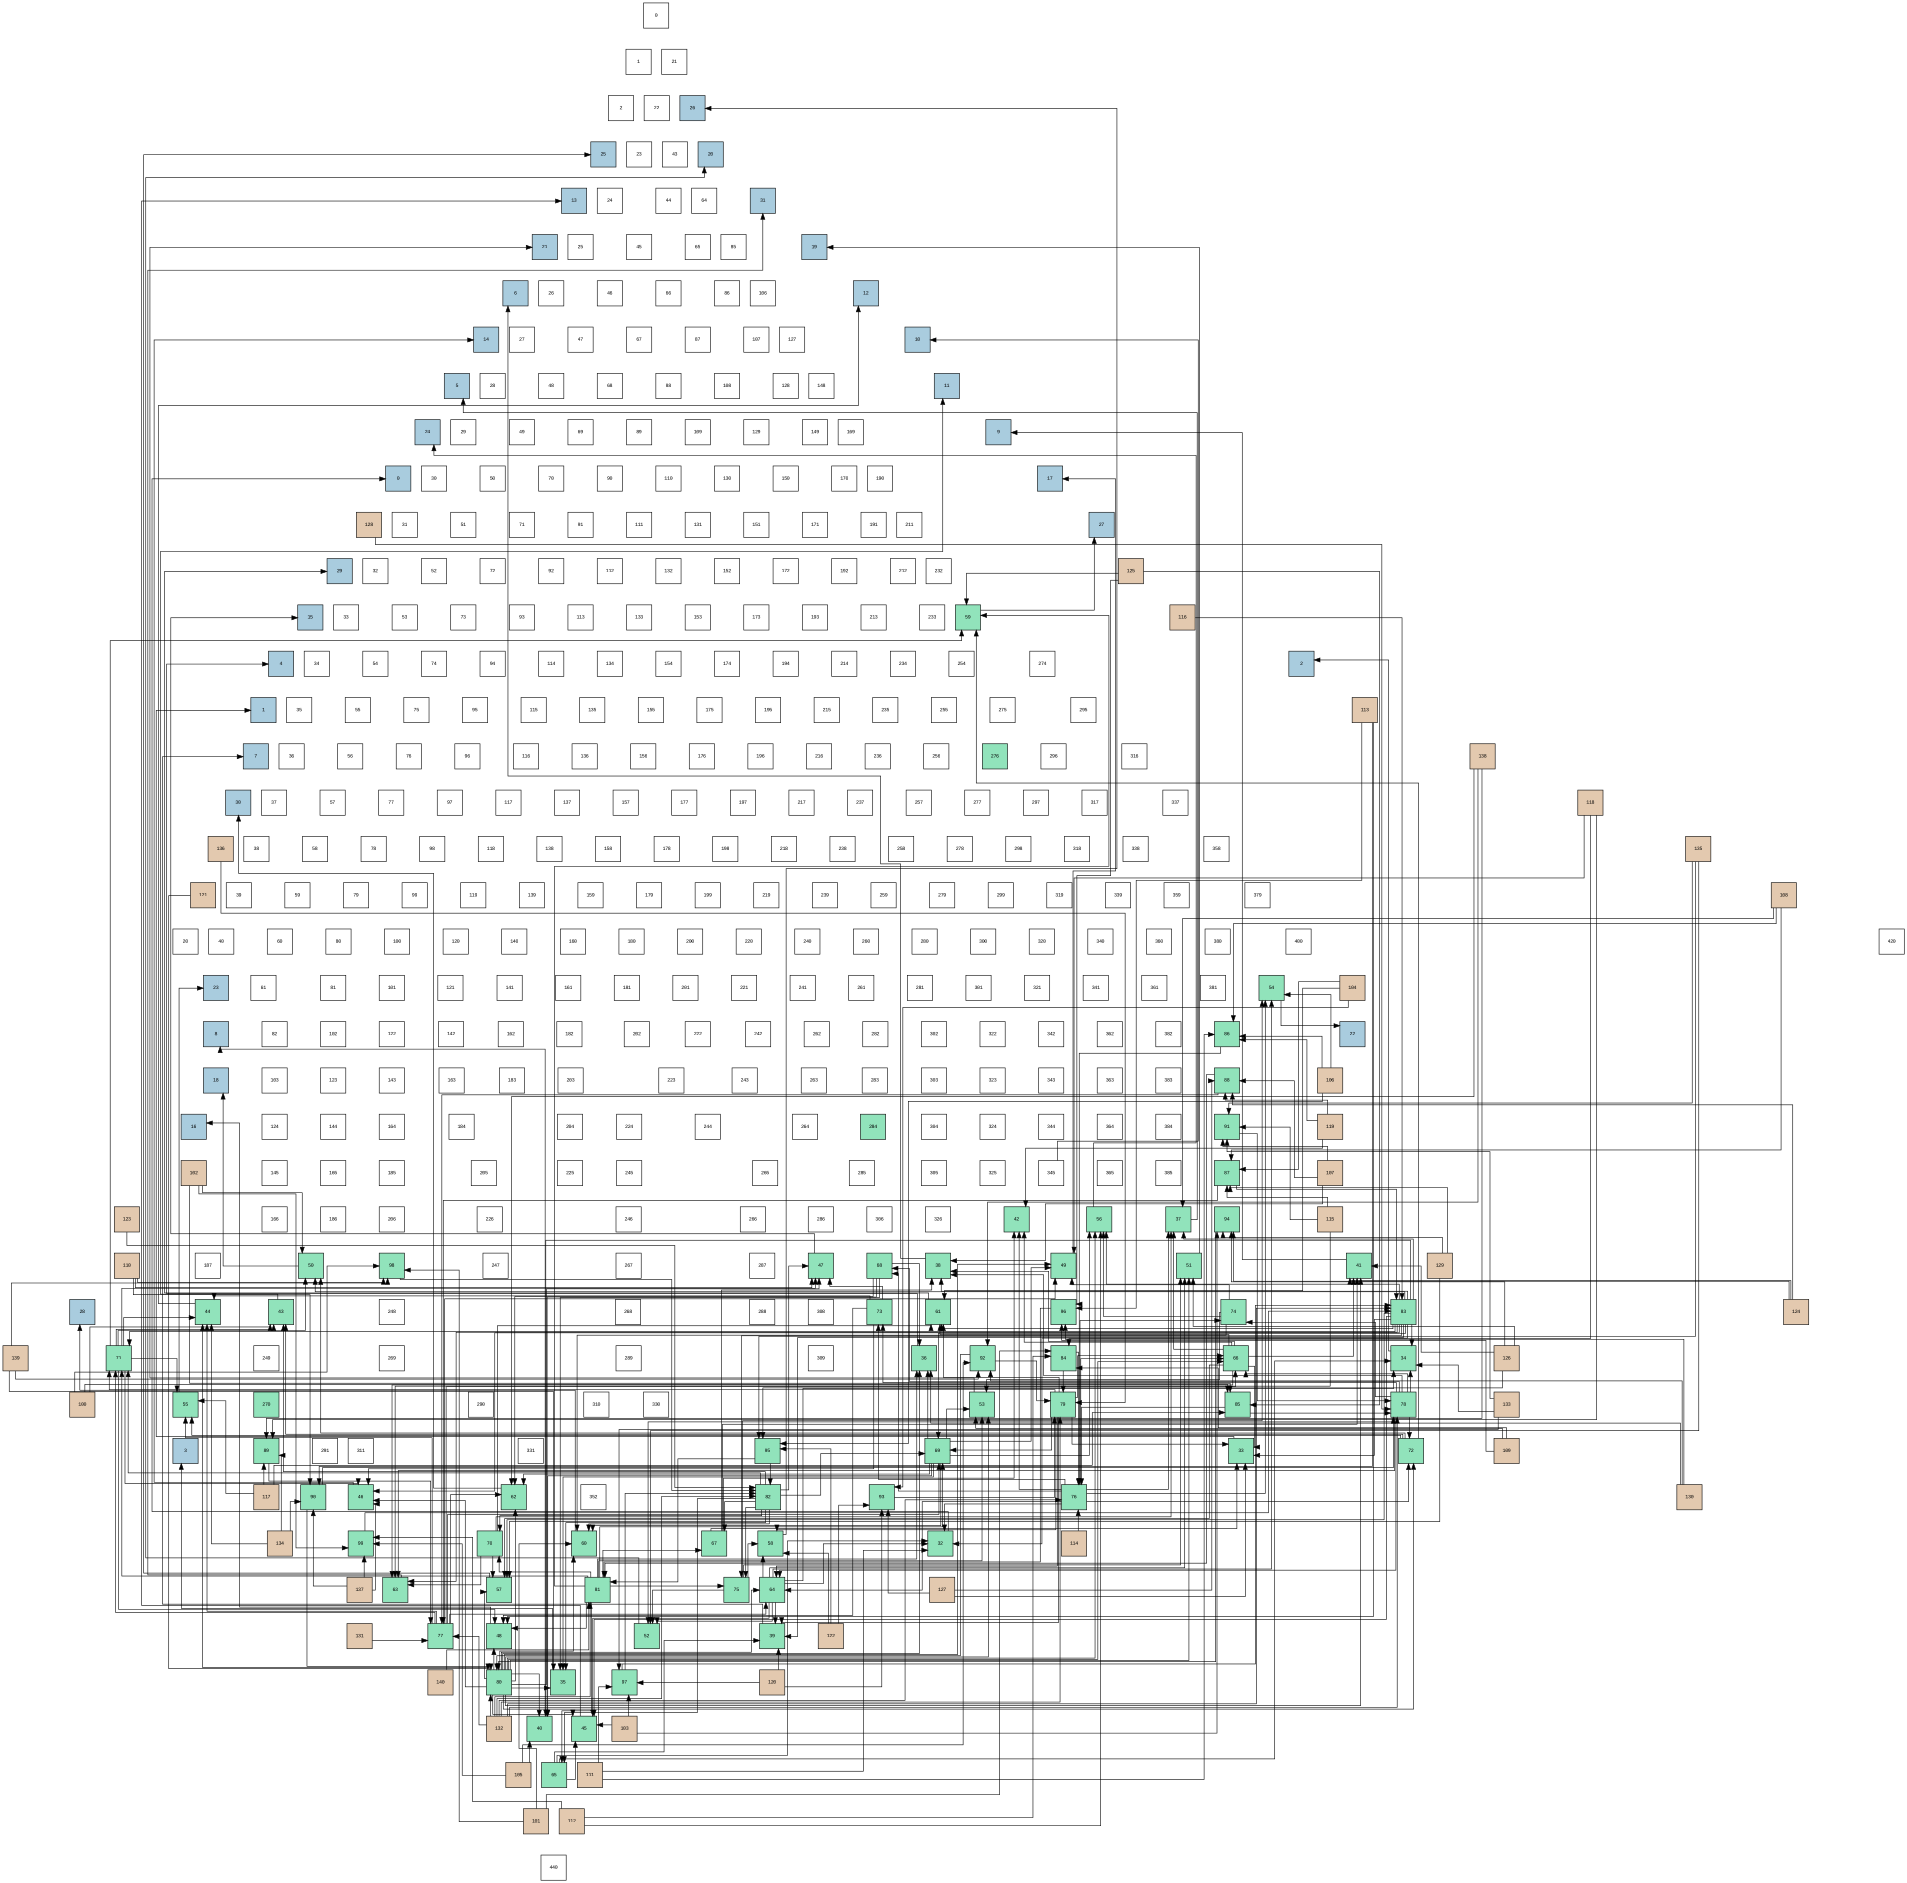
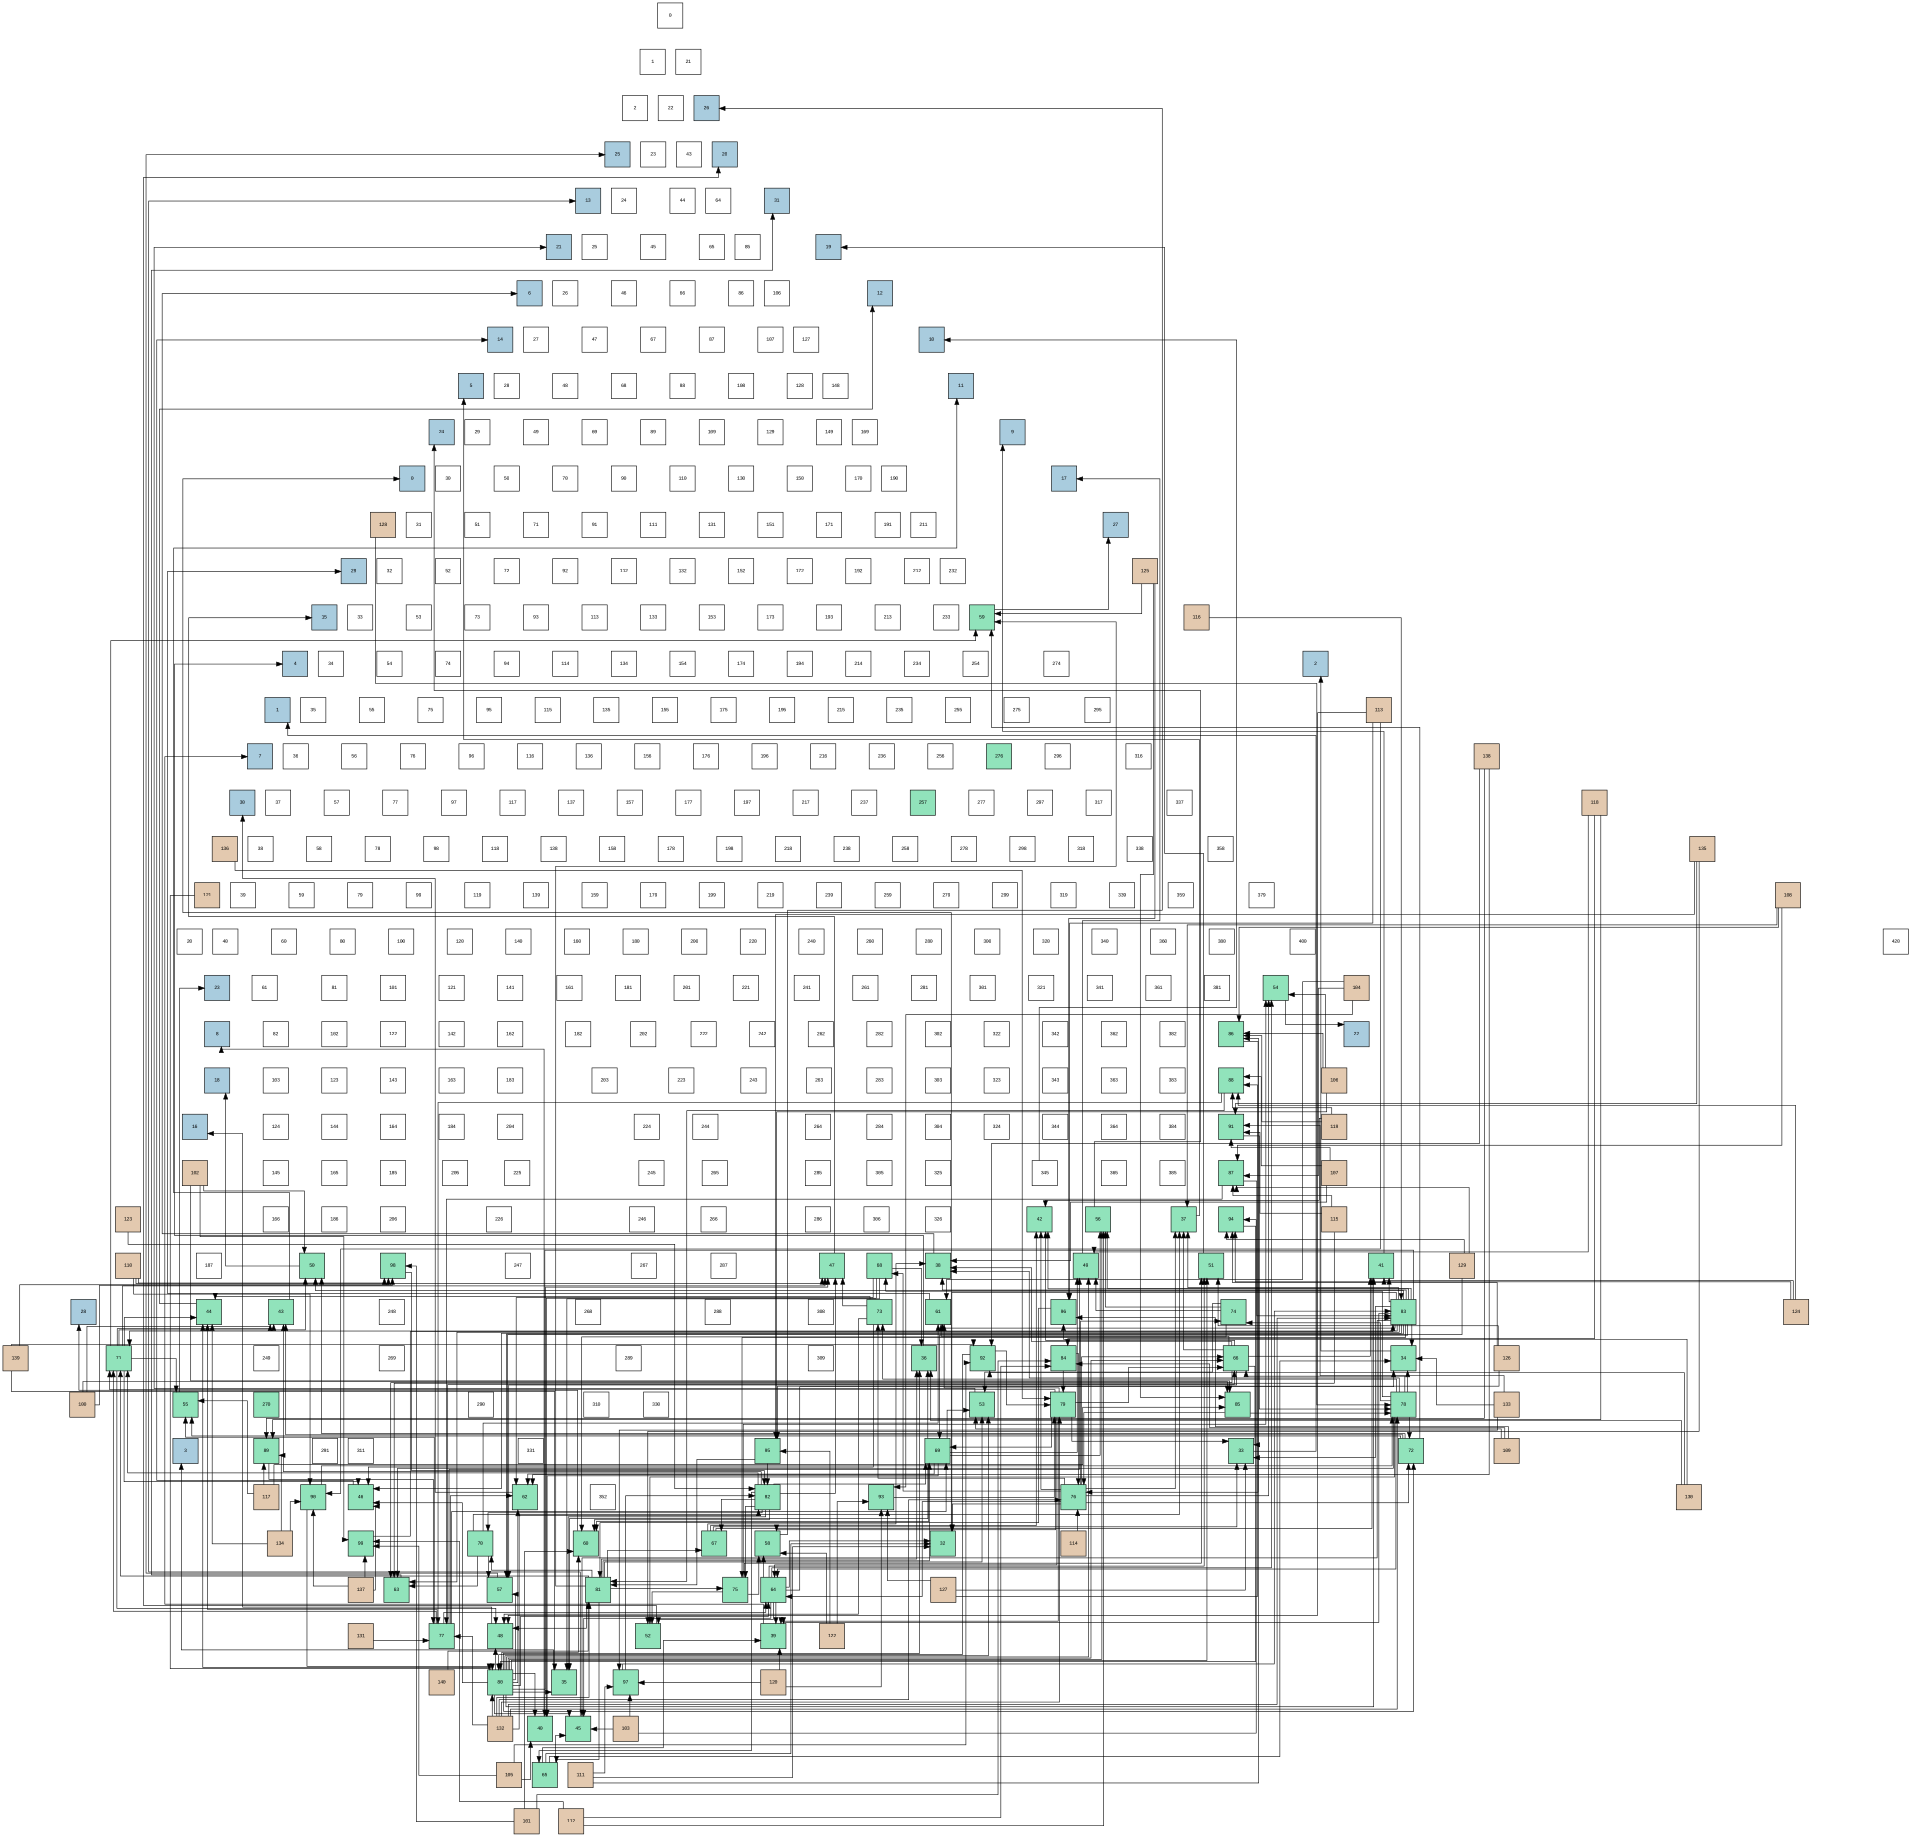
node "257": fillcolor #ffffff -> #91e3bb
node "284": fillcolor #91e3bb -> #ffffff
edge "83" -> "42": added
edge "126" -> "41": now "83" -> "41"
node "440": removed
